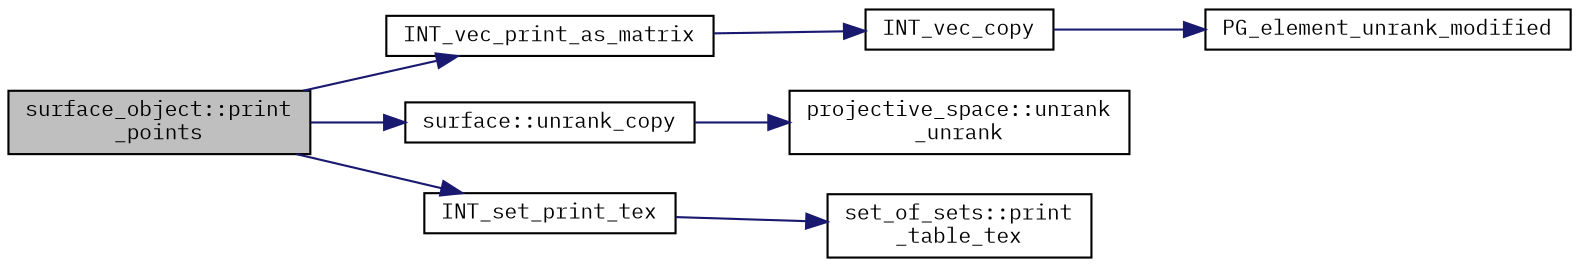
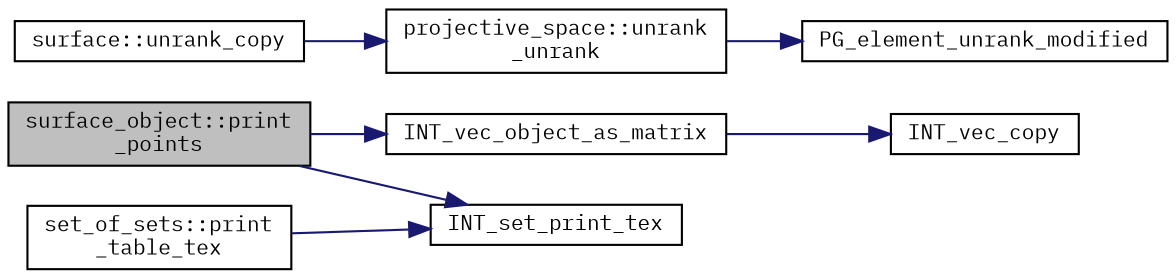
edge "INT_vec_copy" -> "PG_element_unrank_modified": now "projective_space::unrank _unrank" -> "PG_element_unrank_modified"
node "INT_vec_print_as_matrix": label "INT_vec_print_as_matrix" -> "INT_vec_object_as_matrix"
edge "surface_object::print _points" -> "surface::unrank_copy": removed
edge "INT_set_print_tex" -> "set_of_sets::print _table_tex": reversed
